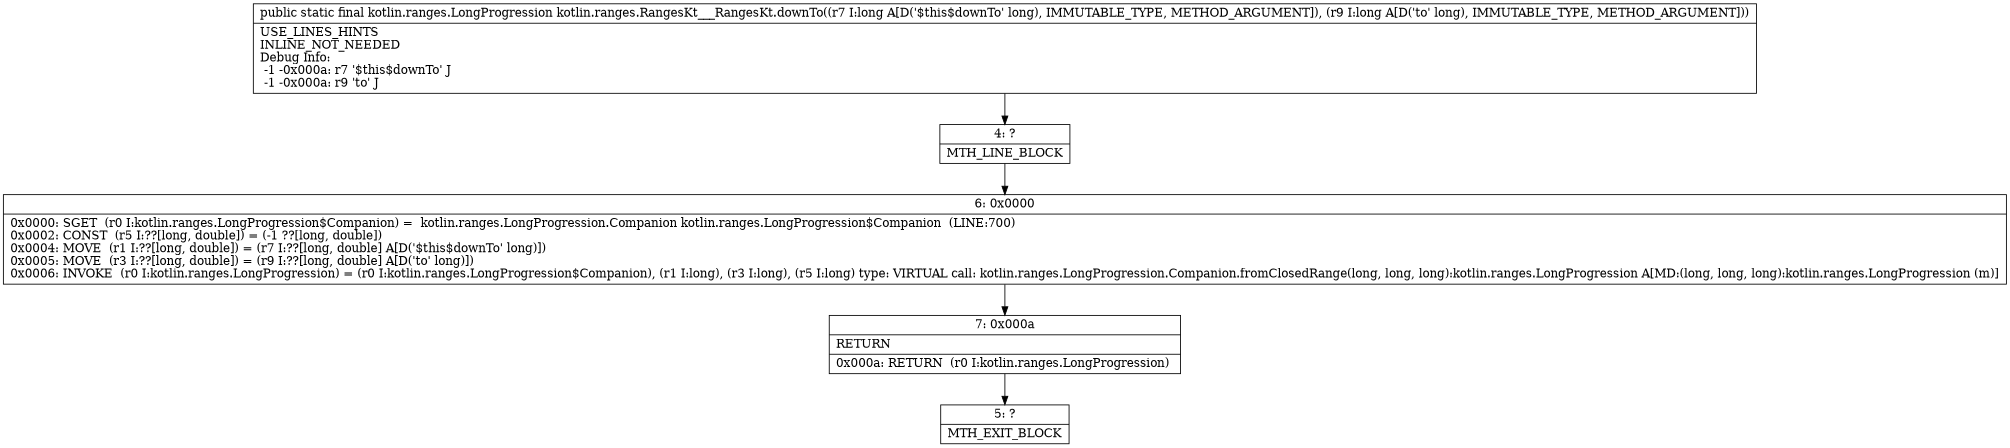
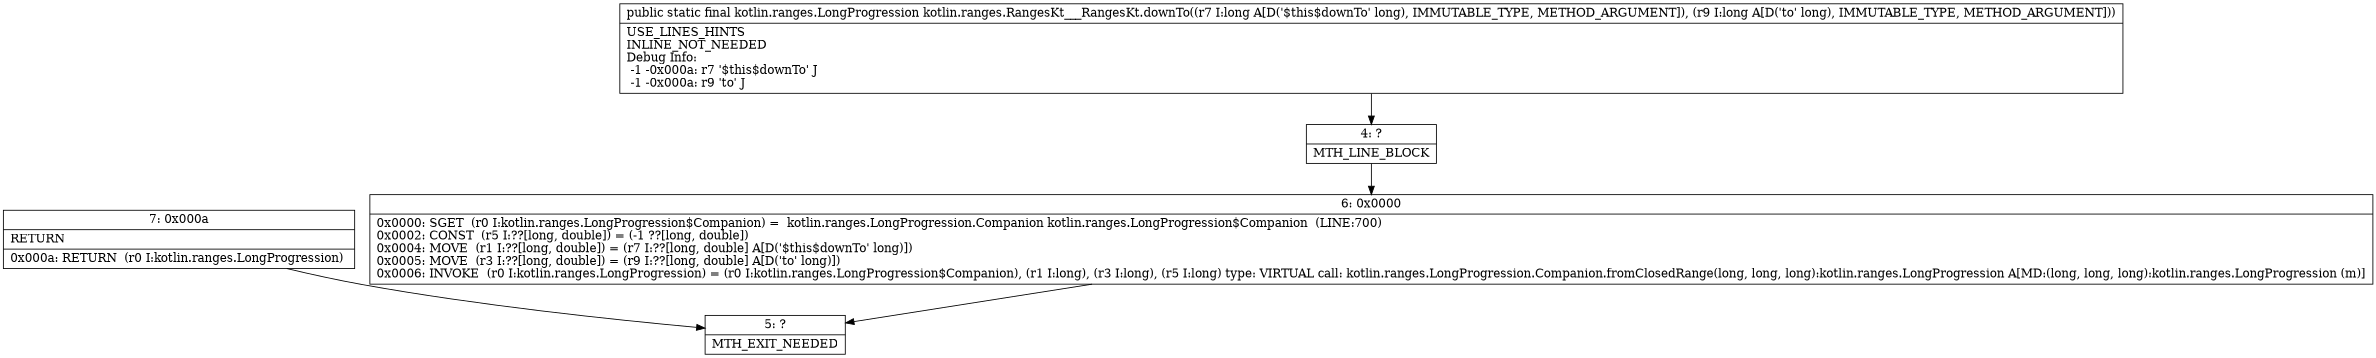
edge "6: 0x0000" -> "7: 0x000a": now "6: 0x0000" -> "5: ?"
node "5: ?": text "MTH_EXIT_BLOCK" -> "MTH_EXIT_NEEDED"
